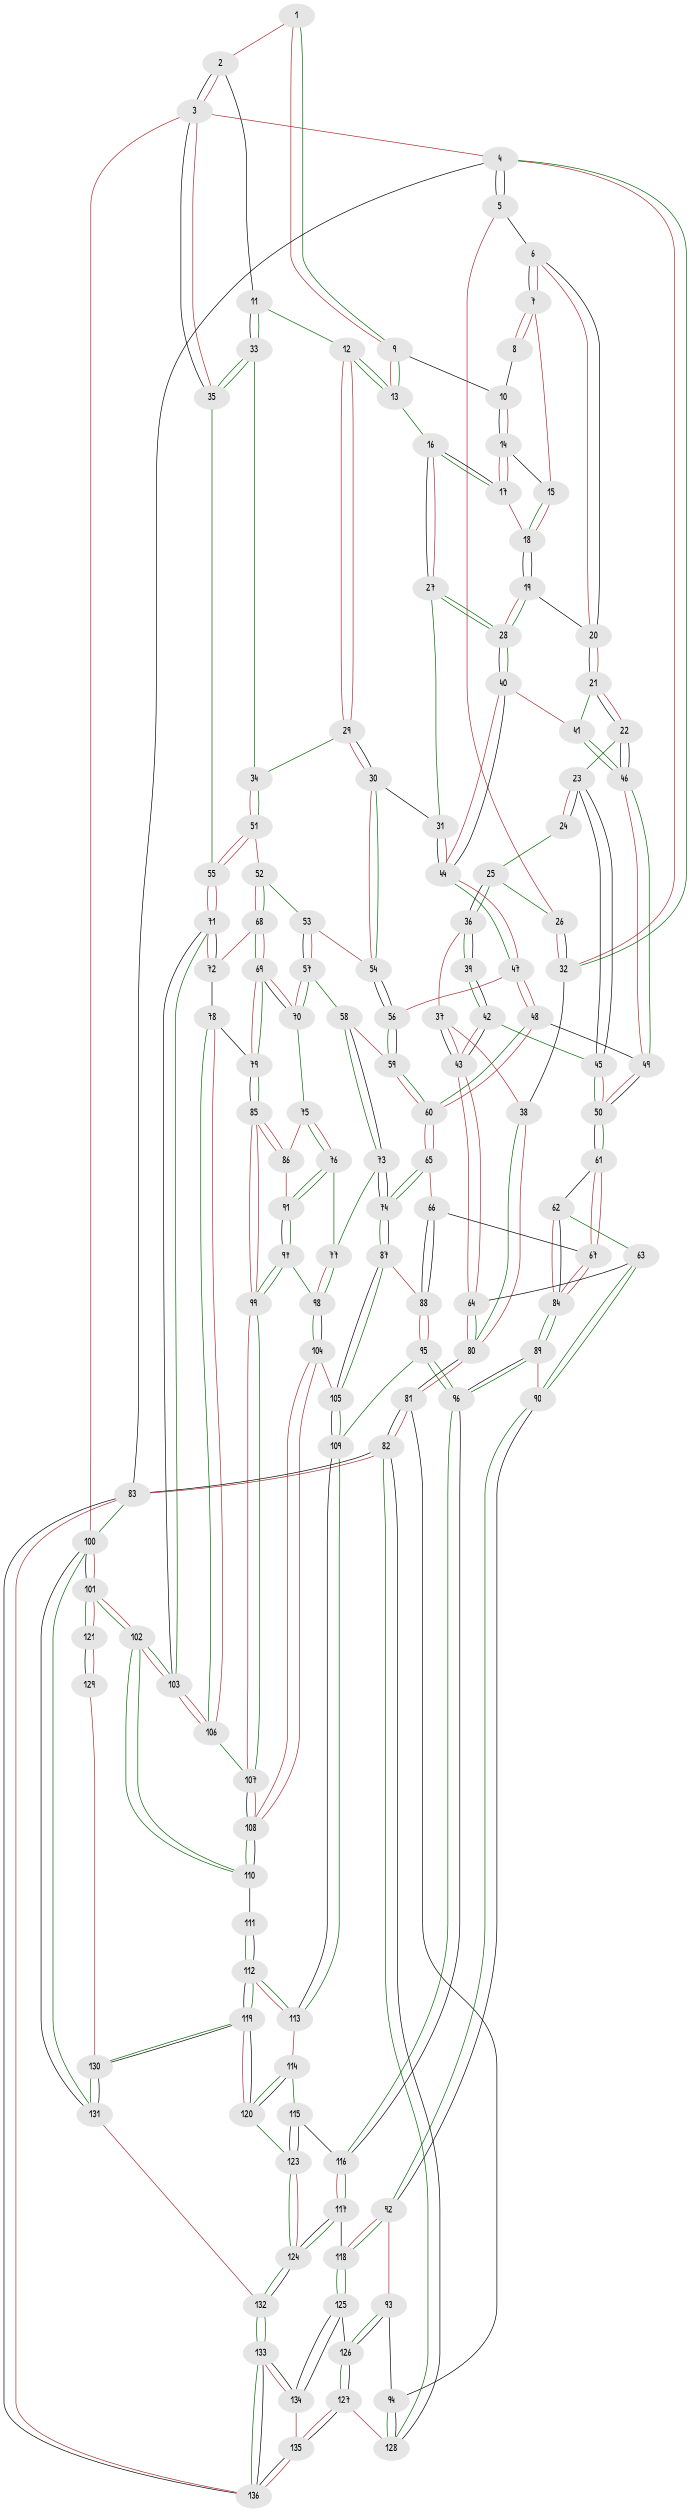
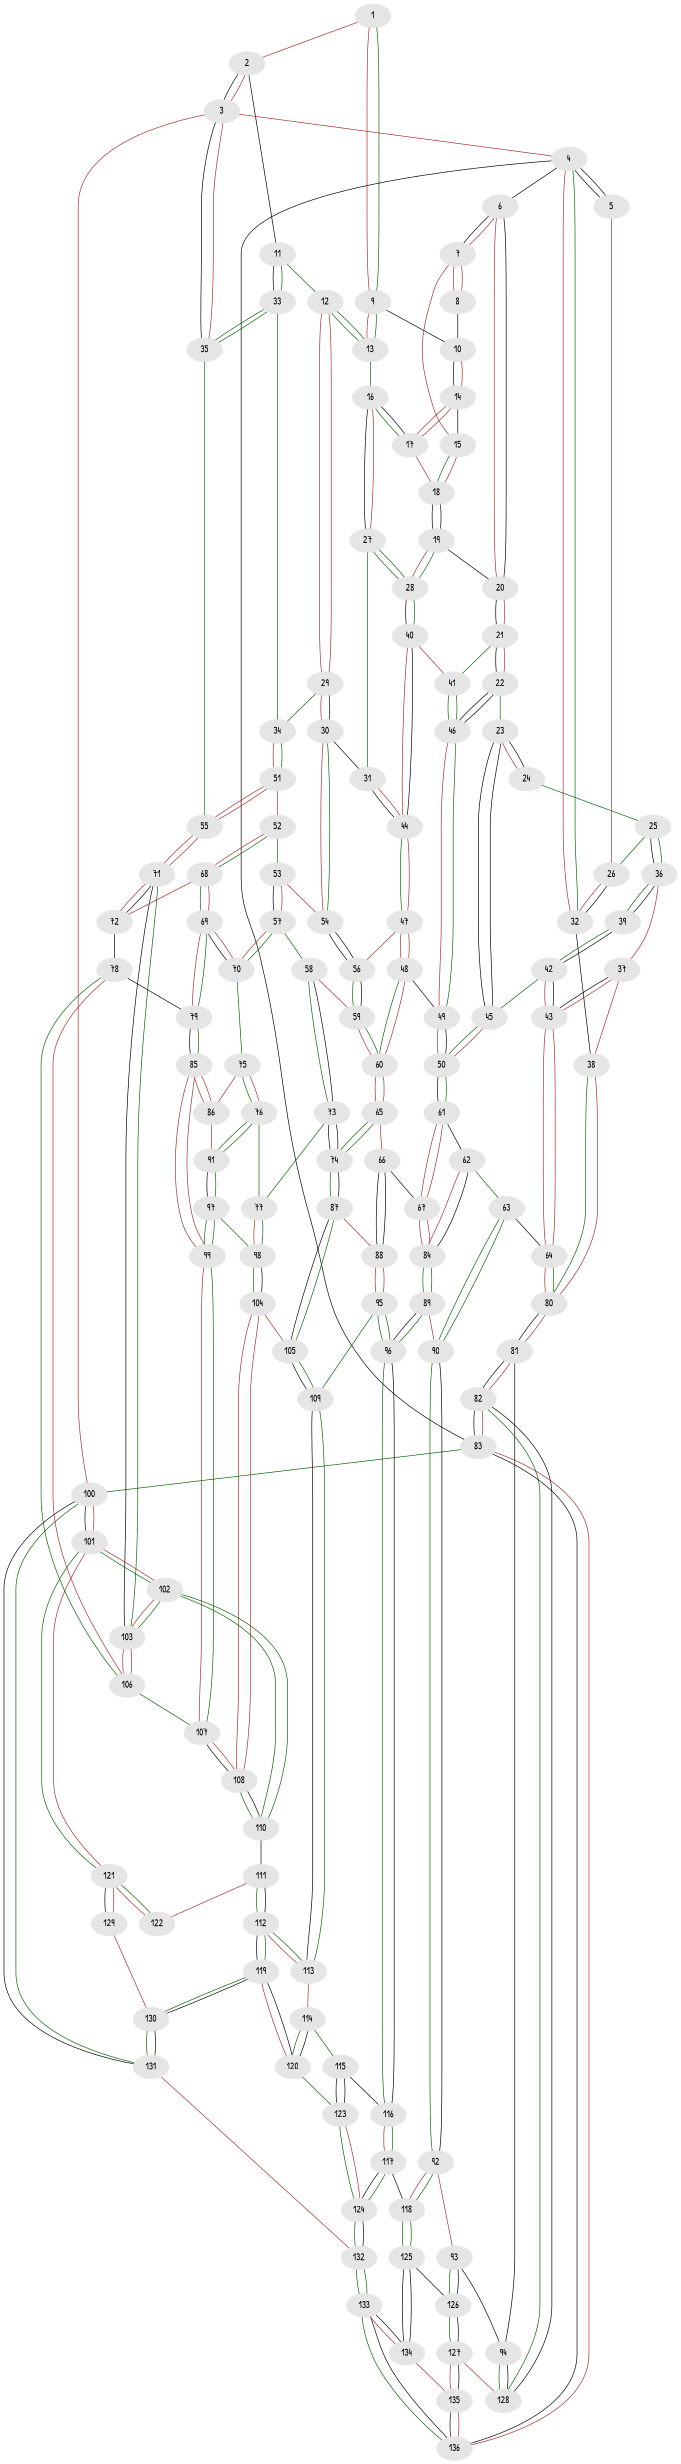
edge "5" -- "6": now "4" -- "6"
node "122": added
